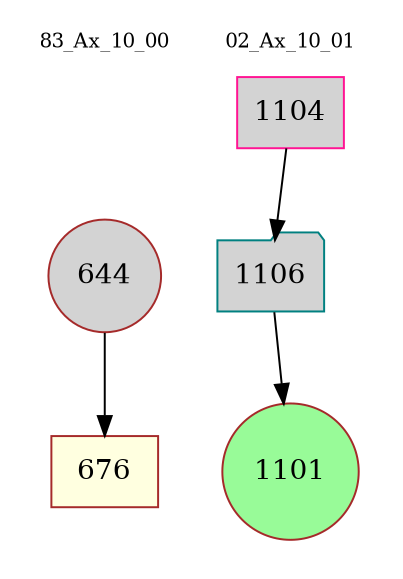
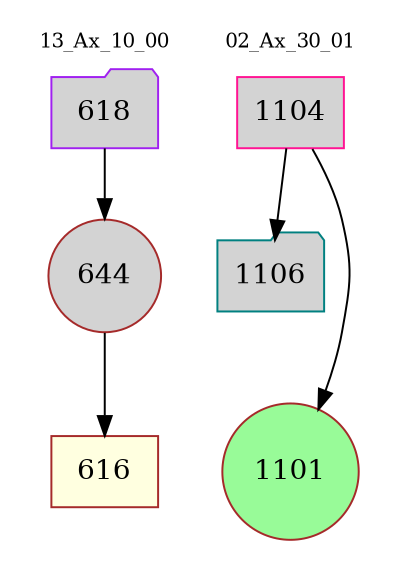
cluster "83_Ax_10_00": label "83_Ax_10_00" -> "13_Ax_10_00"
cluster "02_Ax_10_01": label "02_Ax_10_01" -> "02_Ax_30_01"
node "618": added
edge "1106" -> "1101": now "1104" -> "1101"
node "676": label "676" -> "616"
